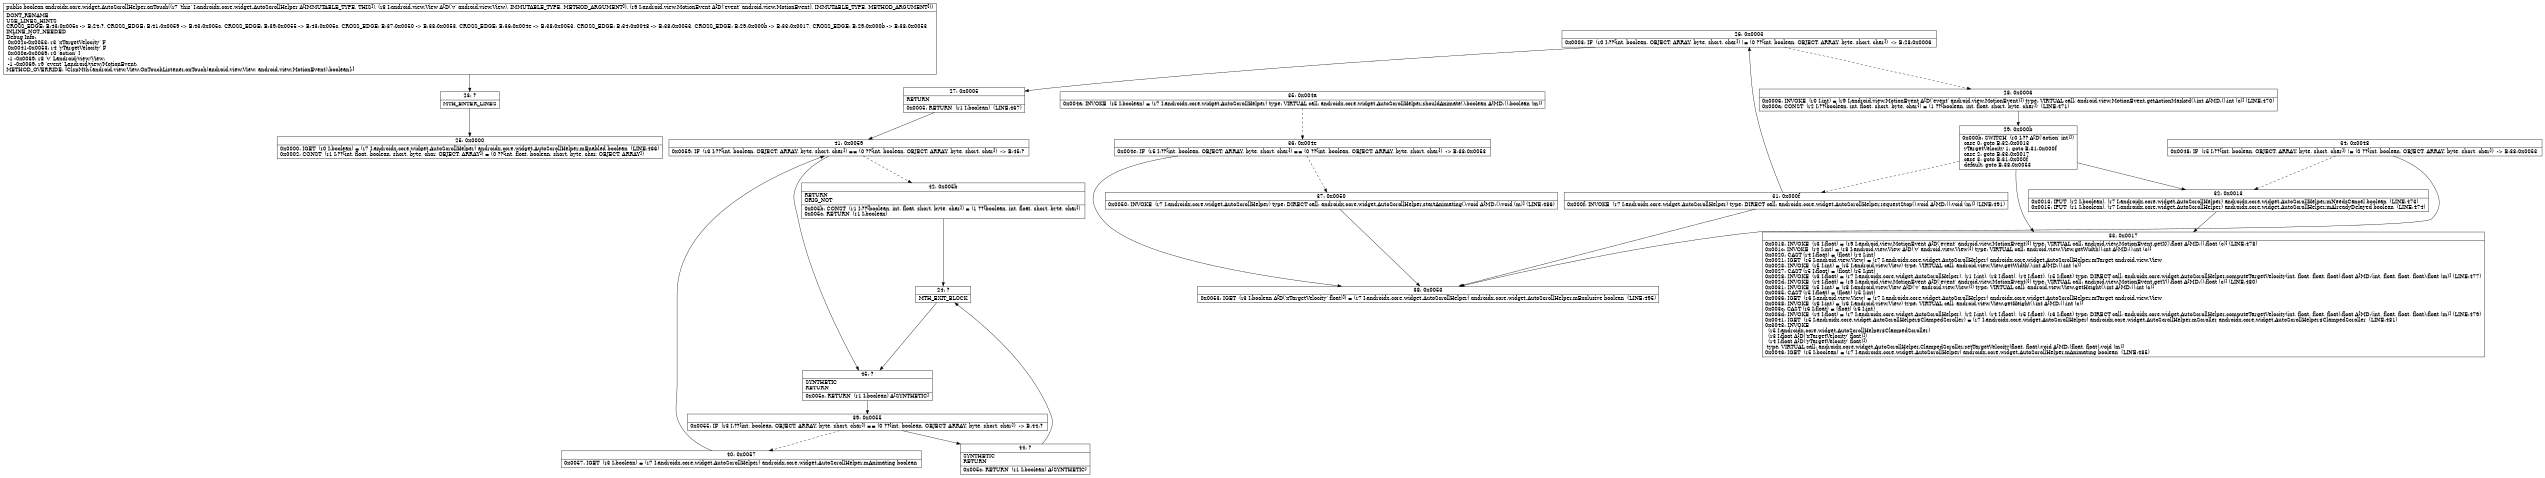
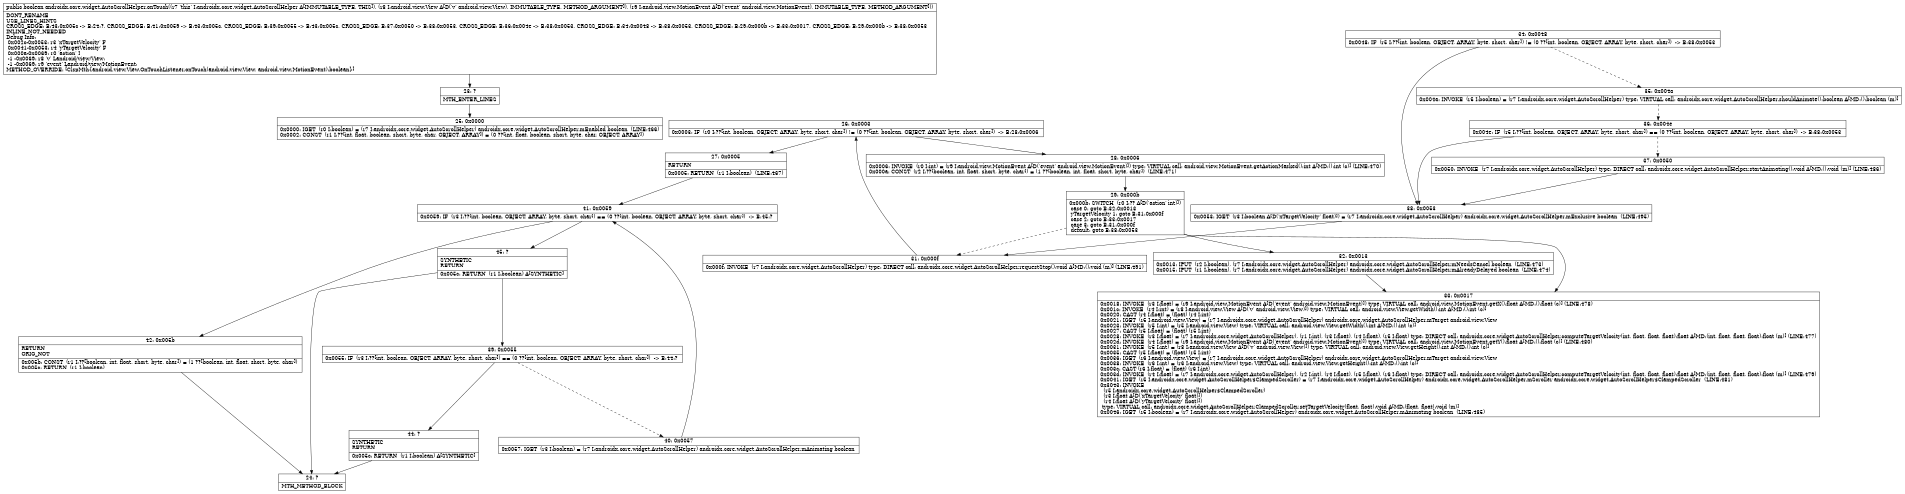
edge "26: 0x0003" -> "28: 0x0006": style dashed -> solid
edge "41: 0x0059" -> "42: 0x005b": style dashed -> solid
edge "34: 0x0048" -> "32: 0x0013": now "34: 0x0048" -> "35: 0x004a"
edge "31: 0x000f" -> "38: 0x0053": reversed
node "24: ?": text "MTH_EXIT_BLOCK" -> "MTH_METHOD_BLOCK"
edge "24: ?" -> "45: ?": reversed
